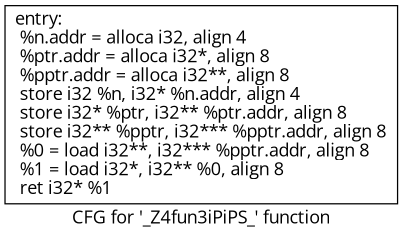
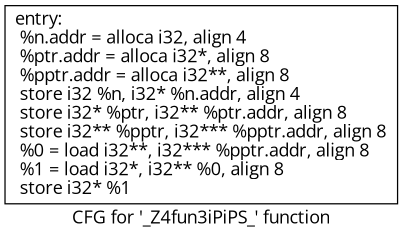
node "entry:": text "ret i32* %1" -> "store i32* %1"
